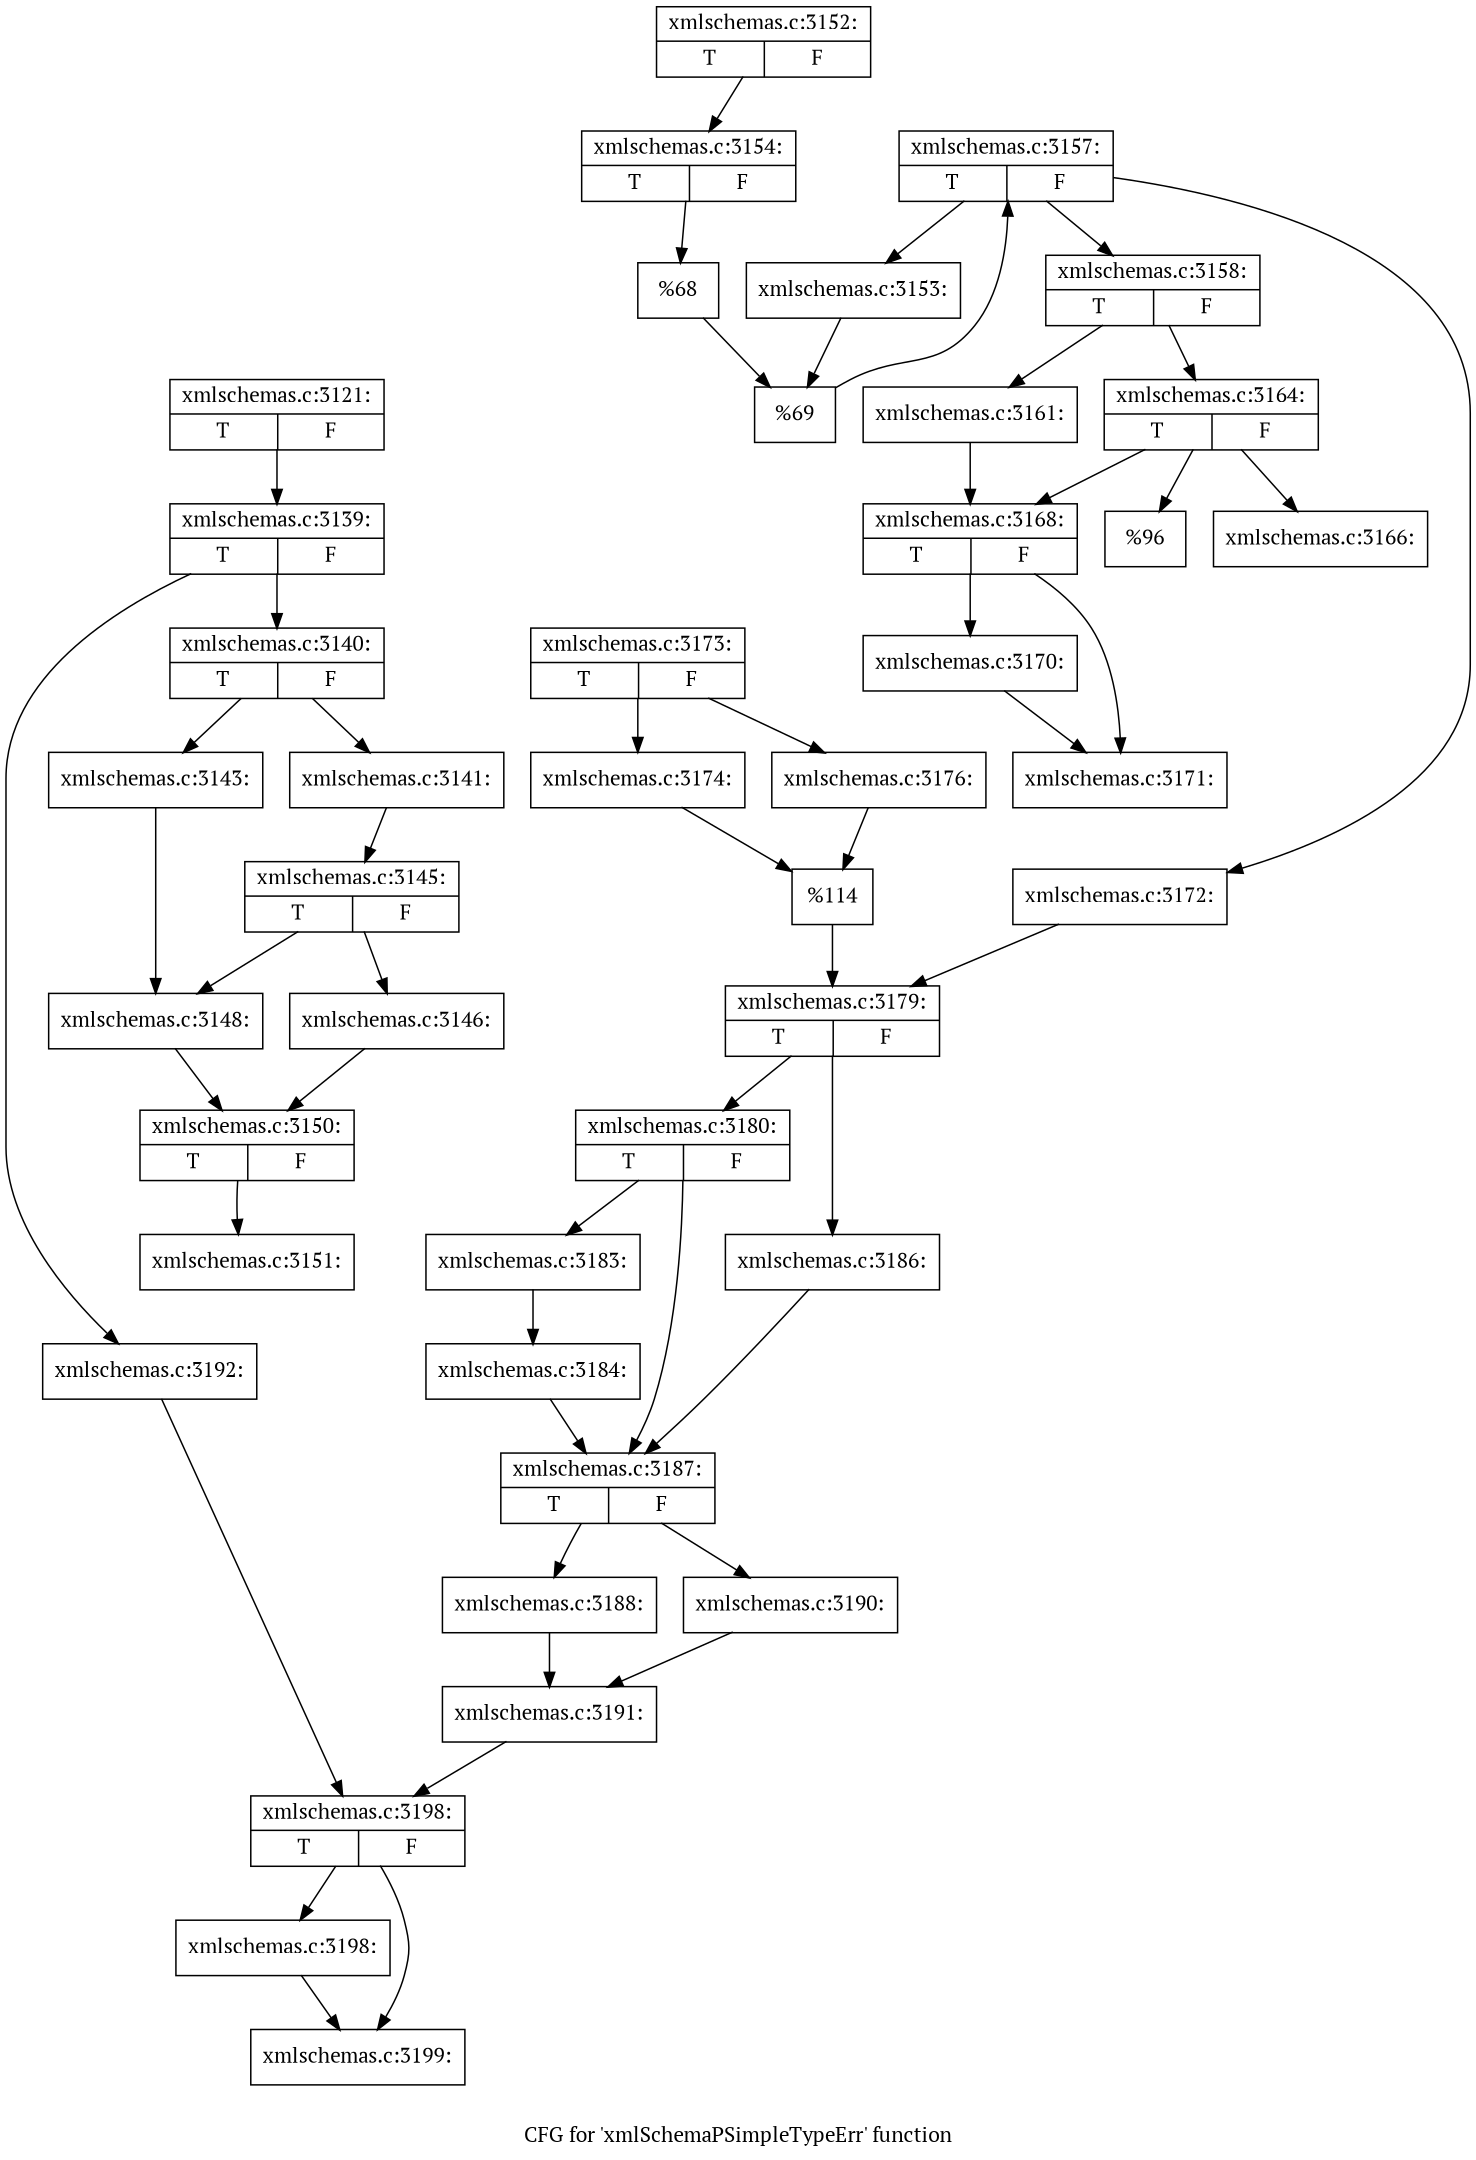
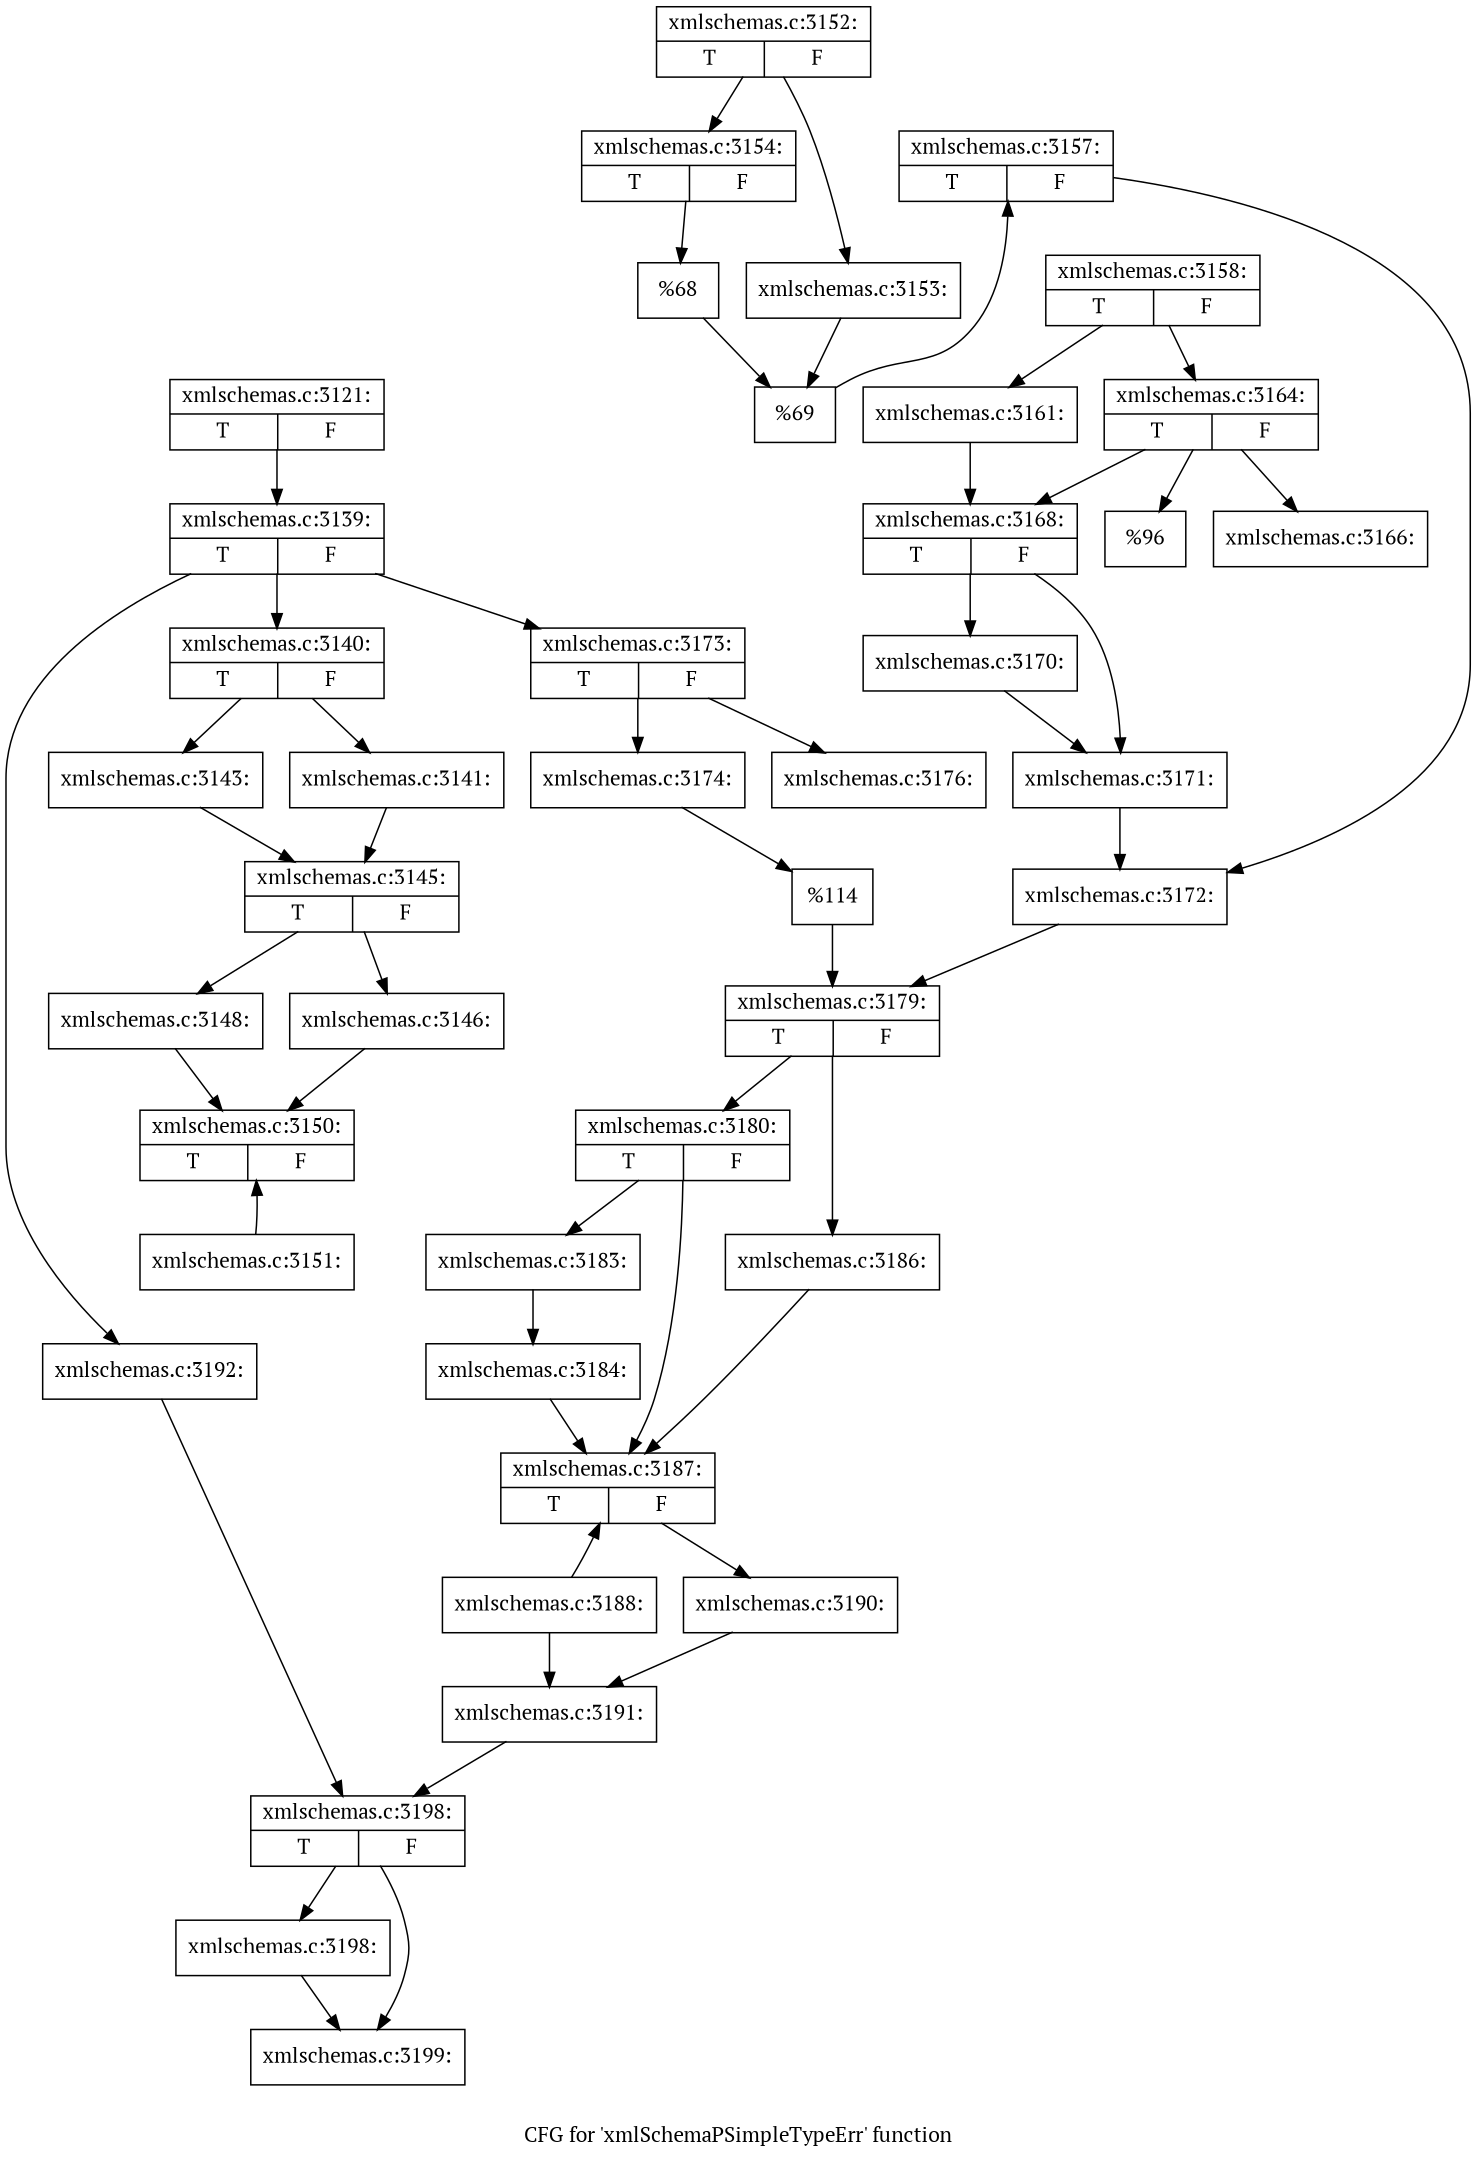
edge "xmlschemas.c:3157:" -> "xmlschemas.c:3158:": removed
edge "xmlschemas.c:3157:" -> "xmlschemas.c:3153:": now "xmlschemas.c:3152:" -> "xmlschemas.c:3153:"
edge "xmlschemas.c:3139:" -> "xmlschemas.c:3173:": added
edge "xmlschemas.c:3171:" -> "xmlschemas.c:3172:": added
edge "xmlschemas.c:3176:" -> "%114": removed
edge "xmlschemas.c:3143:" -> "xmlschemas.c:3148:": now "xmlschemas.c:3143:" -> "xmlschemas.c:3145:"
edge "xmlschemas.c:3150:" -> "xmlschemas.c:3151:": reversed
edge "xmlschemas.c:3187:" -> "xmlschemas.c:3188:": reversed
